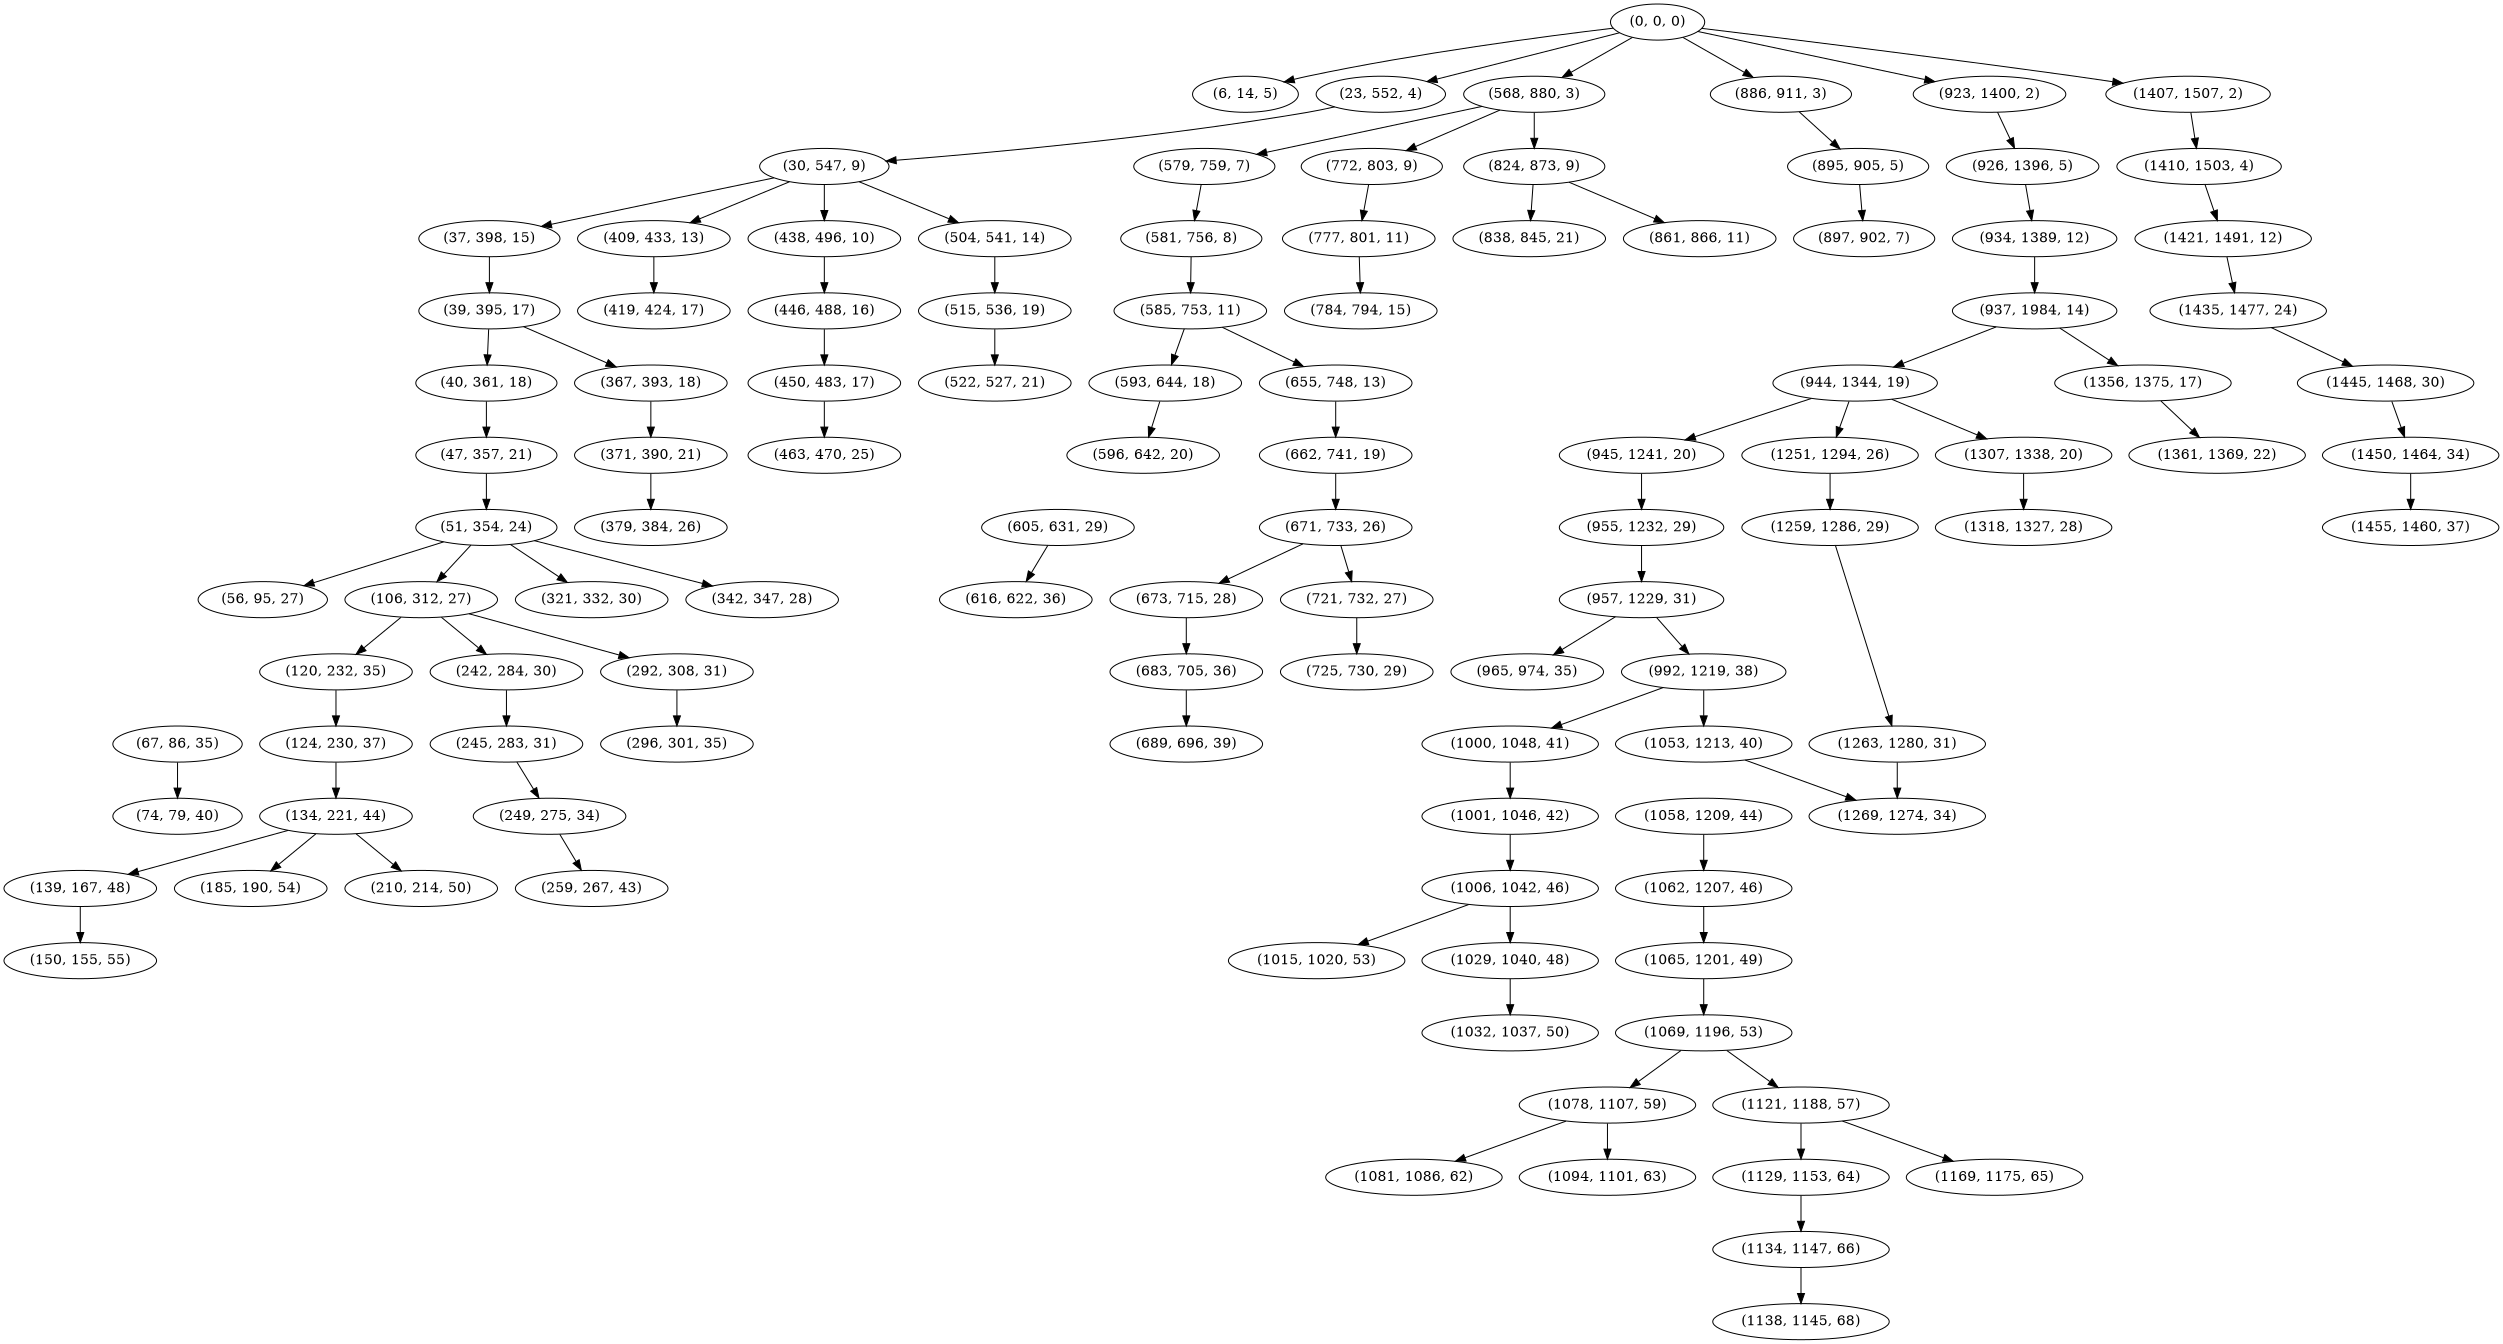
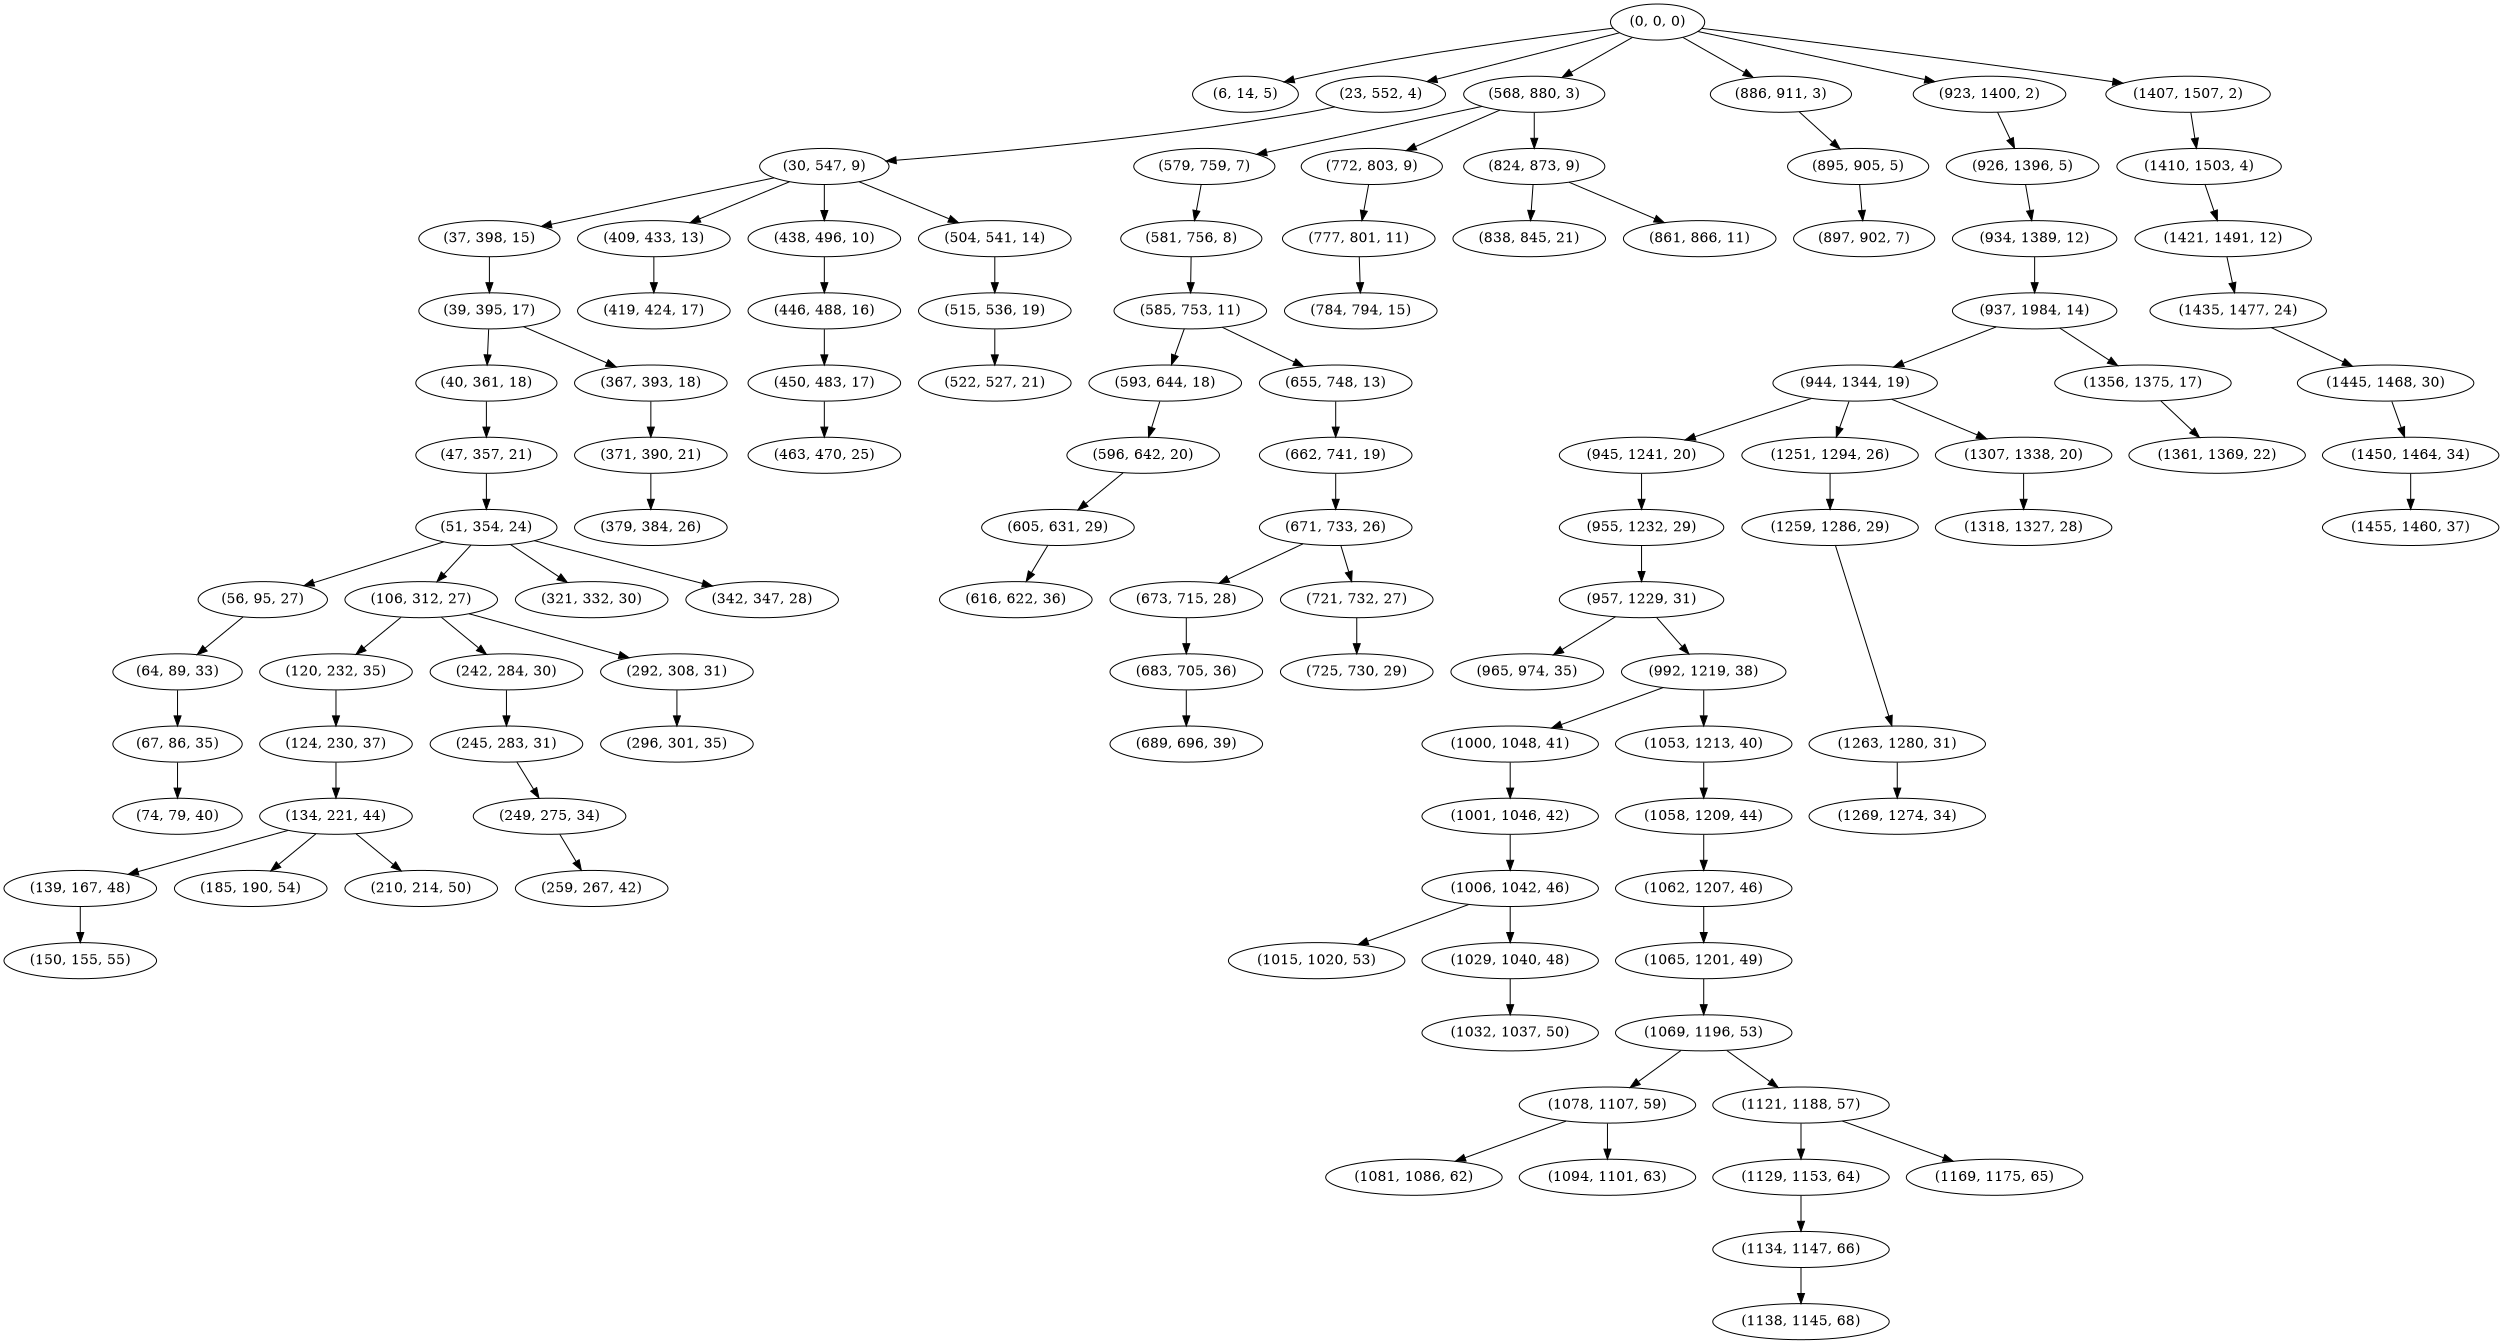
edge "(596, 642, 20)" -> "(605, 631, 29)": added
node "(64, 89, 33)": added
edge "(1053, 1213, 40)" -> "(1269, 1274, 34)": now "(1053, 1213, 40)" -> "(1058, 1209, 44)"
node "(259, 267, 43)": label "(259, 267, 43)" -> "(259, 267, 42)"
